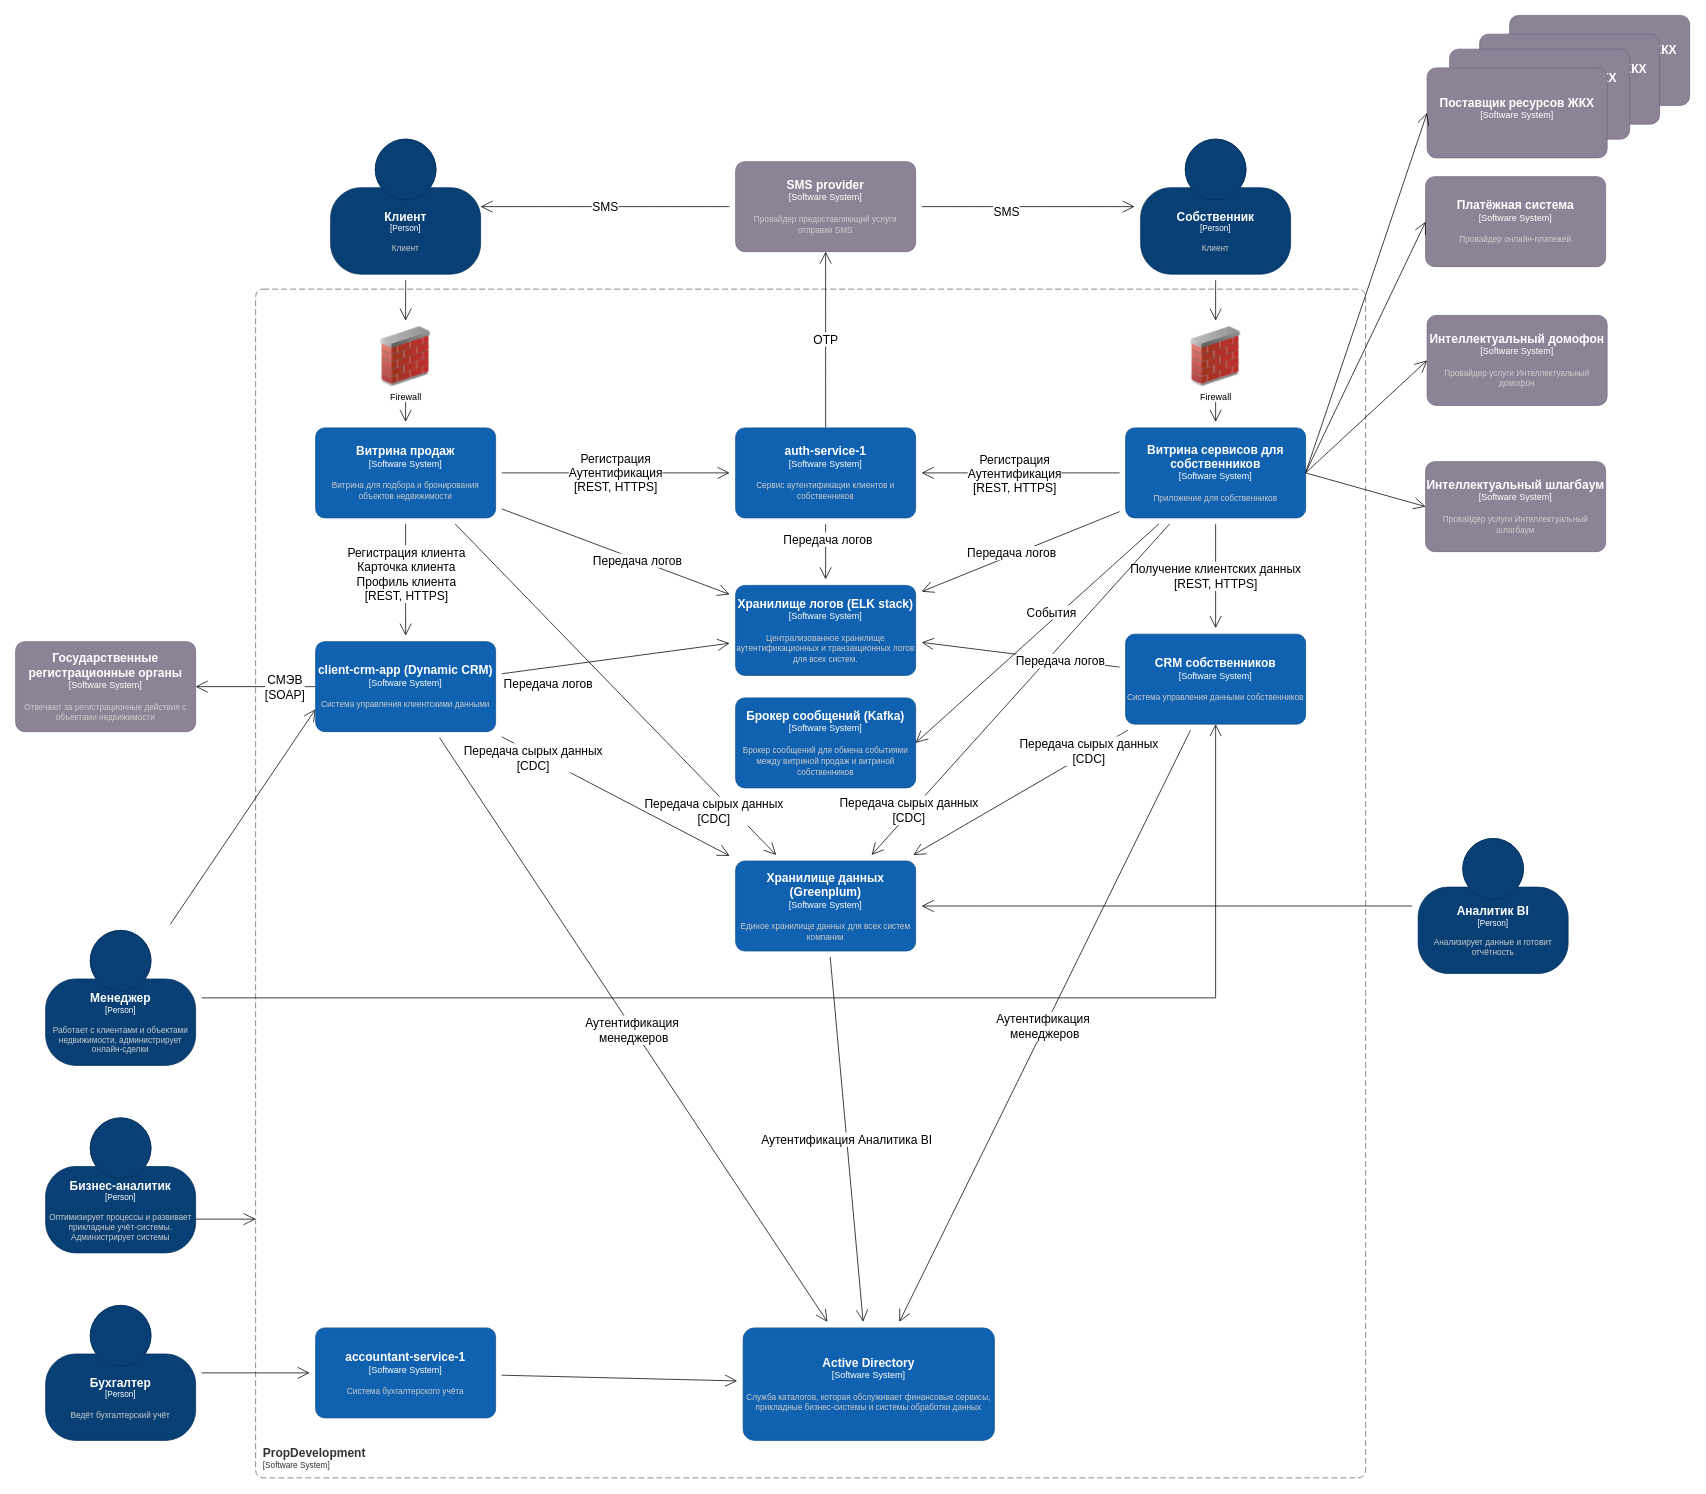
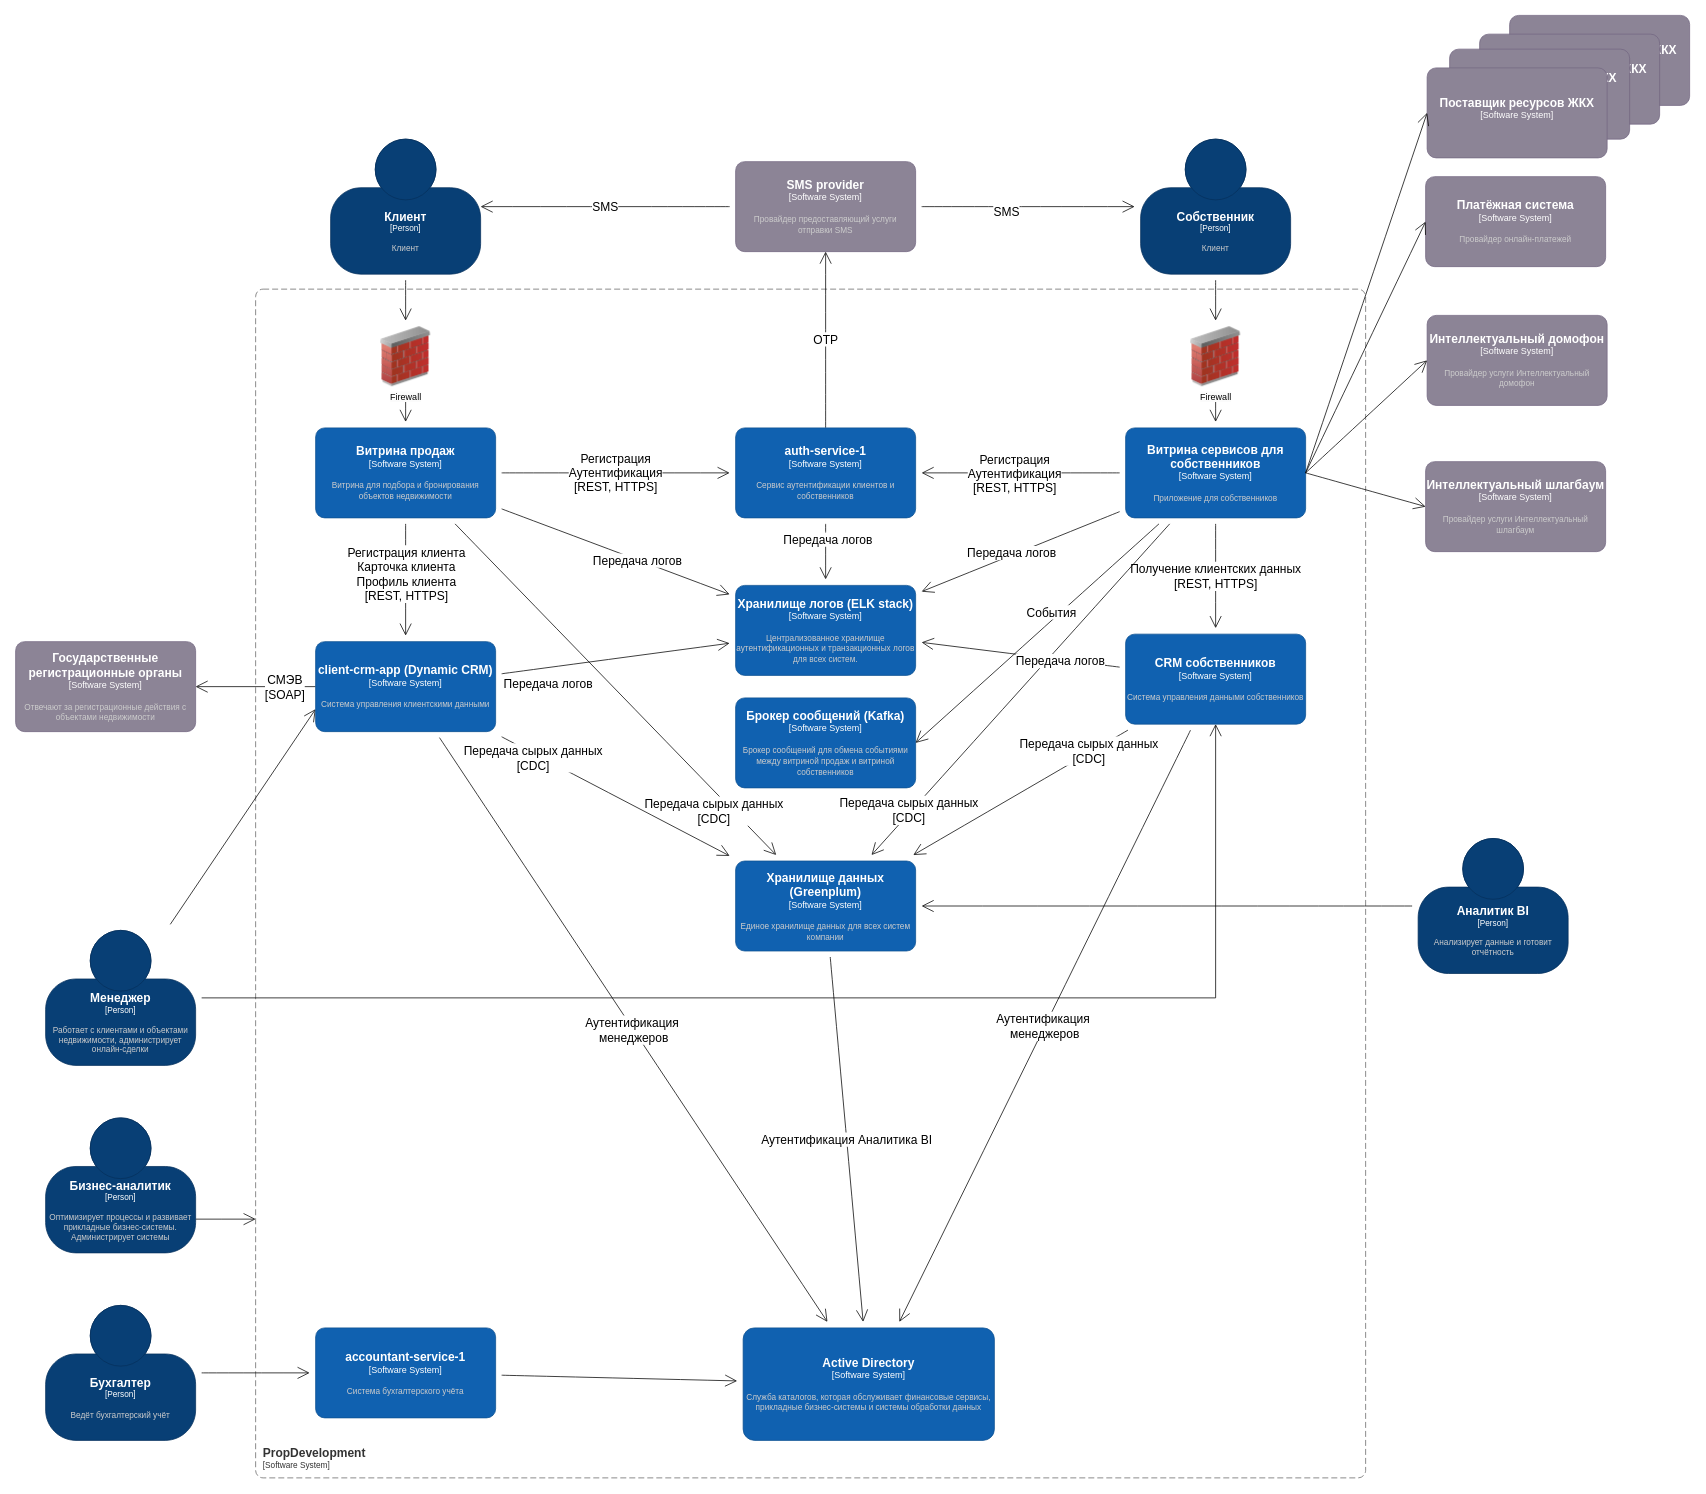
node "Бизнес-аналитик [Person] Оптимизирует процессы и развивает прикладные учёт-системы. Администрирует системы": label "Бизнес-аналитик [Person] Оптимизирует процессы и развивает прикладные учёт-системы. Администрирует системы" -> "Бизнес-аналитик [Person] Оптимизирует процессы и развивает прикладные бизнес-системы. Администрирует системы"
